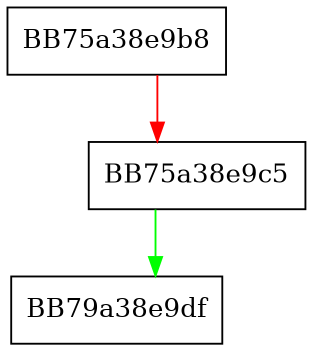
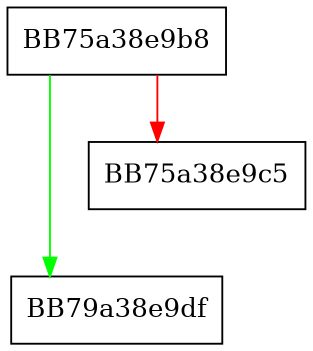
edge "BB75a38e9c5" -> "BB79a38e9df": now "BB75a38e9b8" -> "BB79a38e9df"
